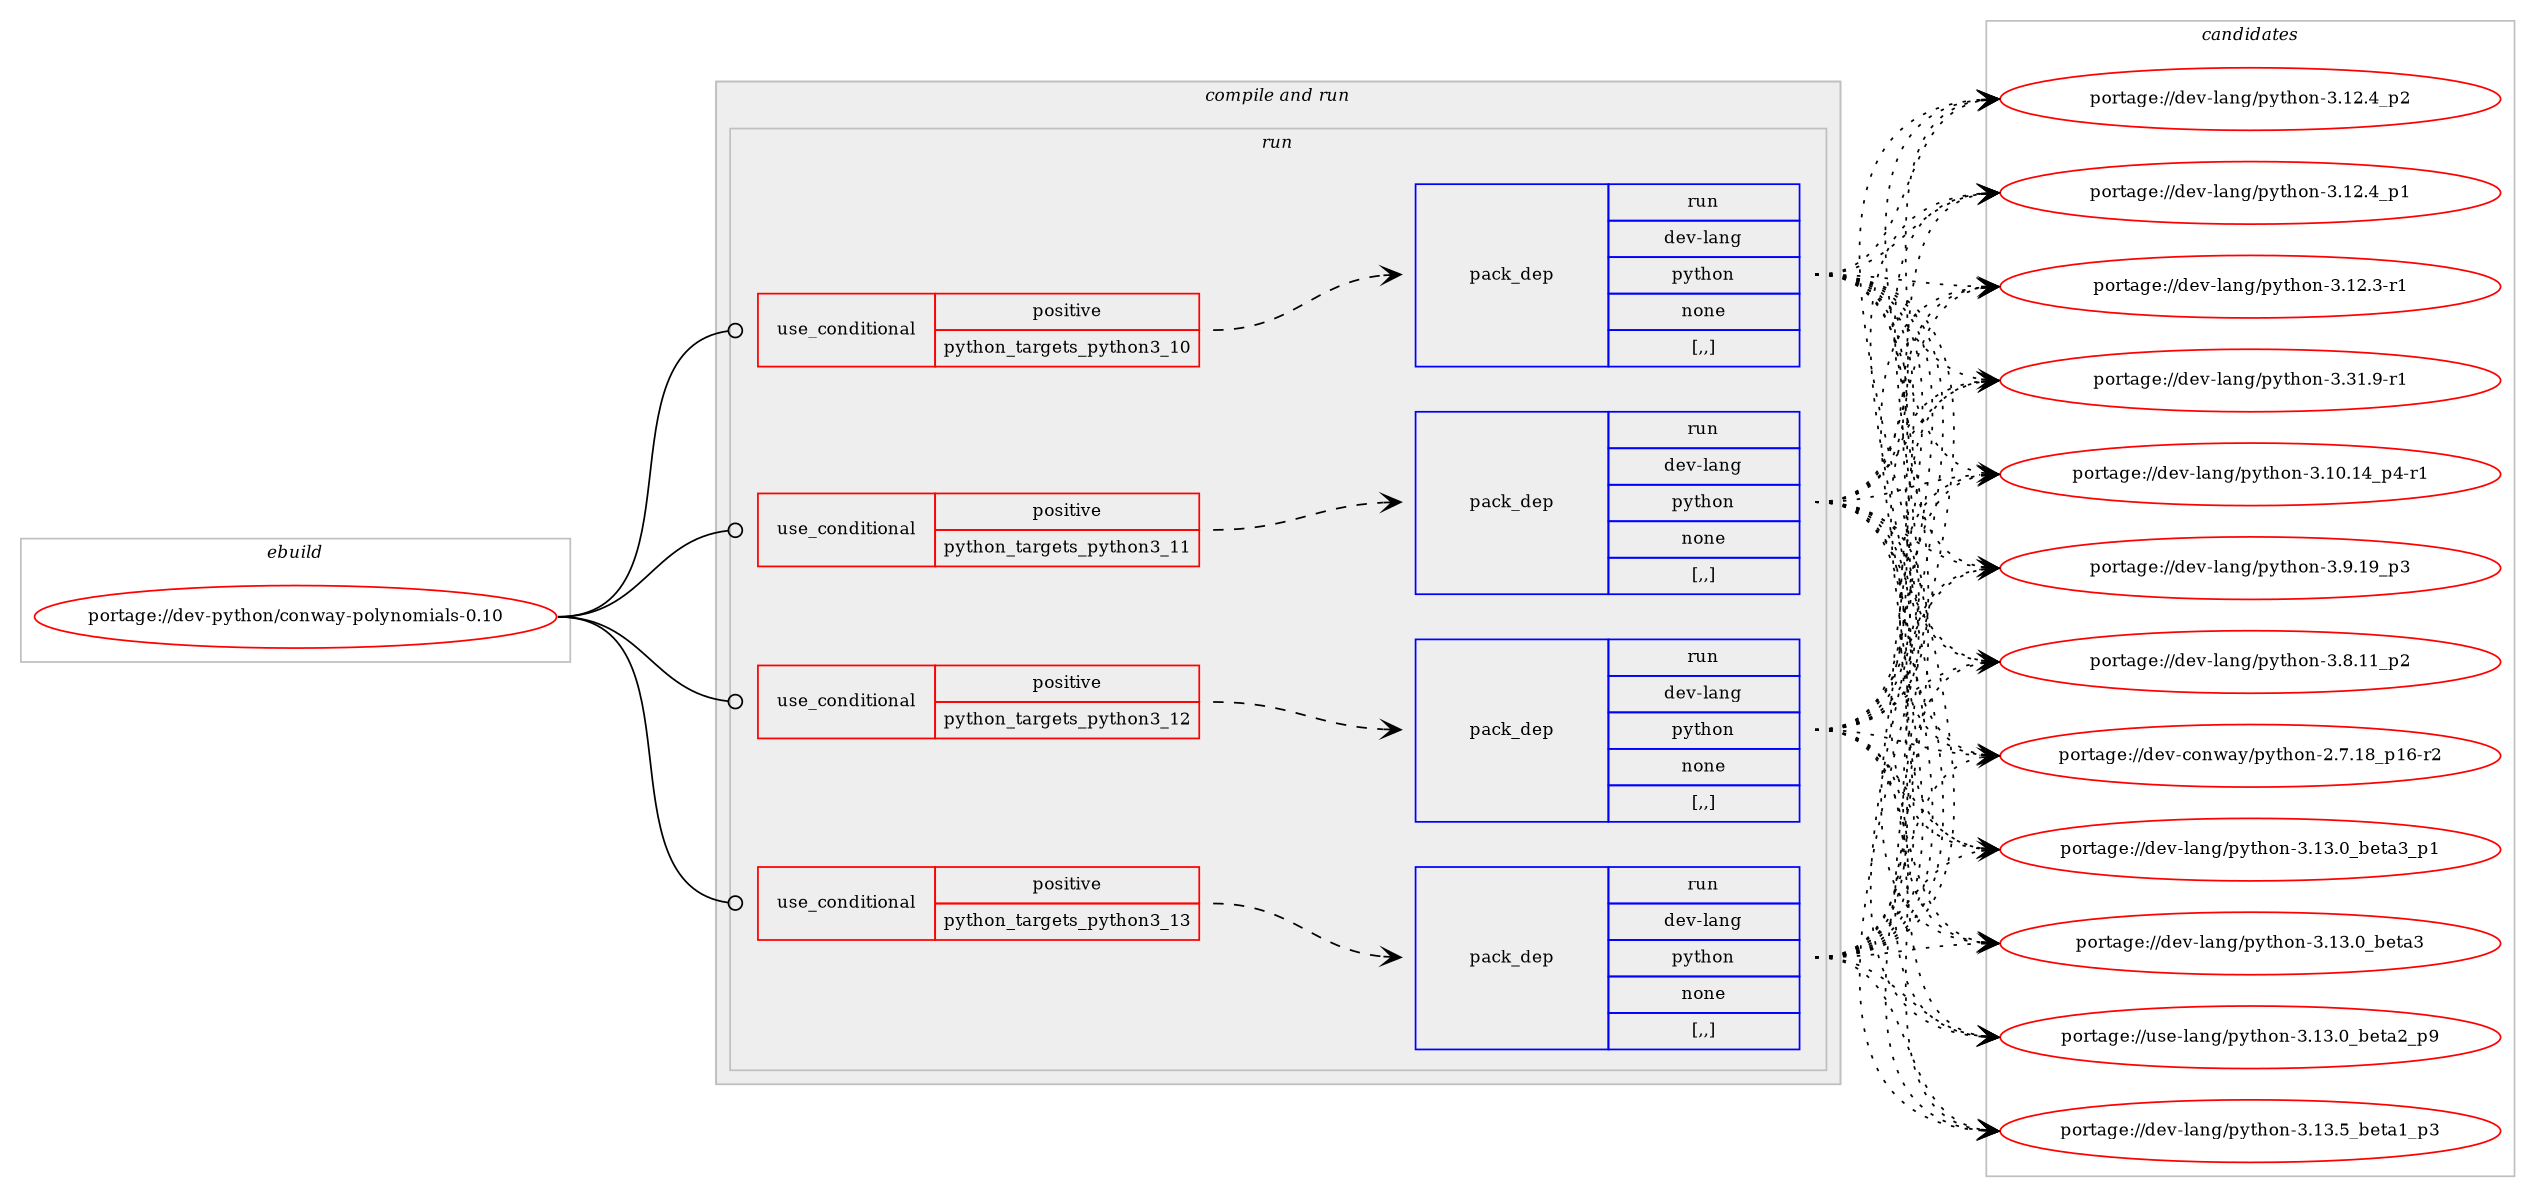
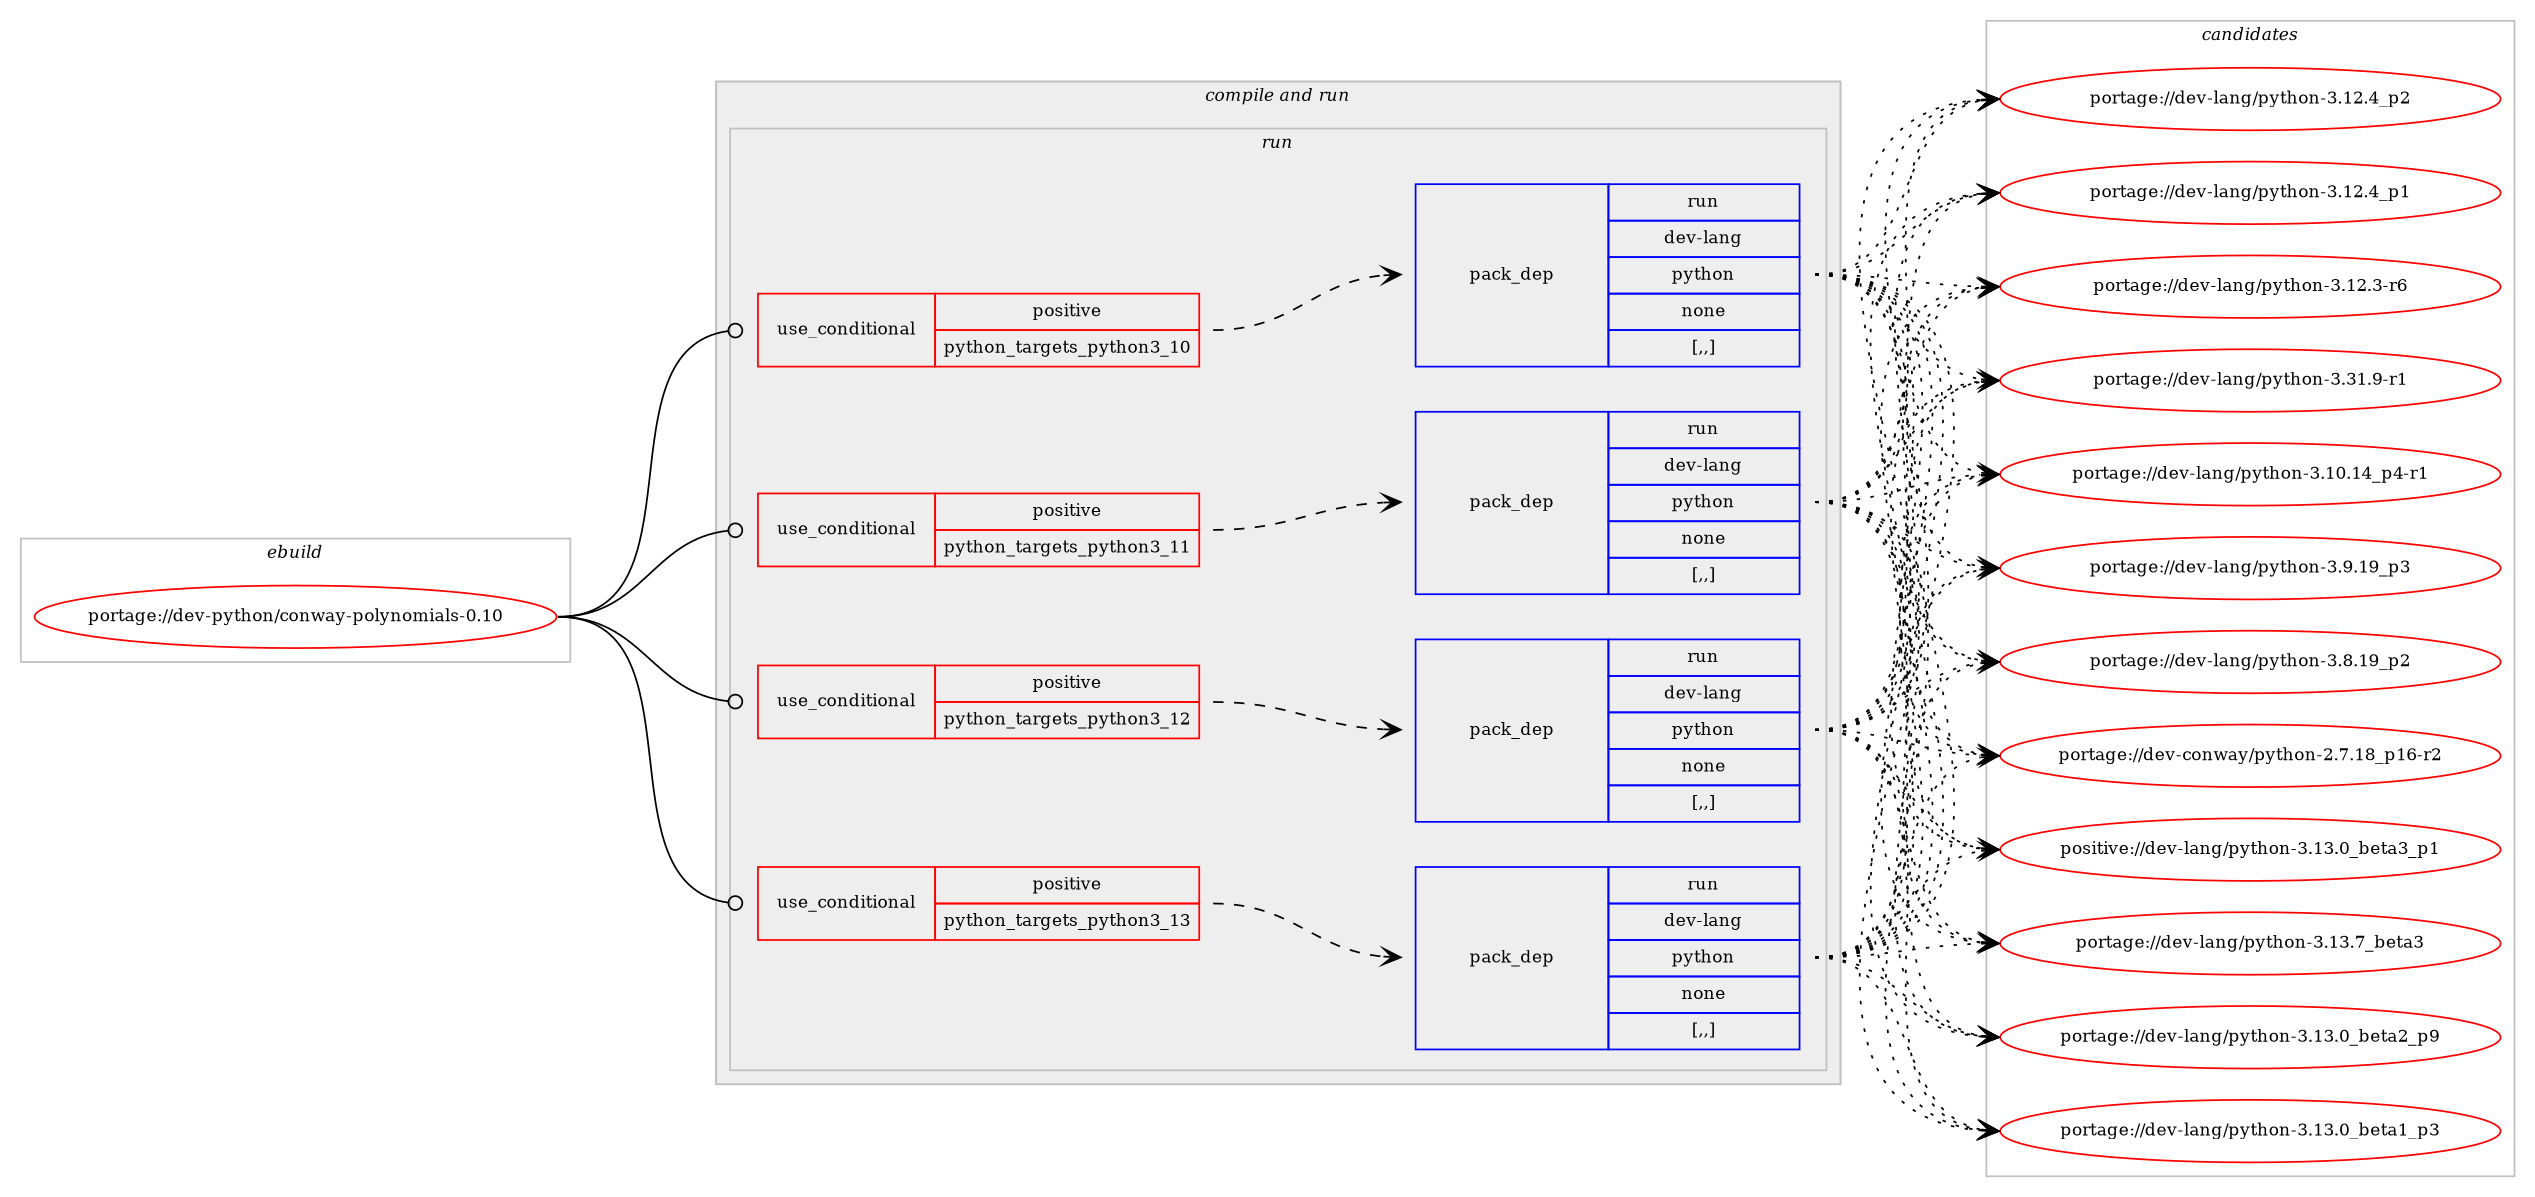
node "portage://dev-lang/python-3.12.3-r1": label "portage://dev-lang/python-3.12.3-r1" -> "portage://dev-lang/python-3.12.3-r6"
node "portage://dev-lang/python-3.8.11_p2": label "portage://dev-lang/python-3.8.11_p2" -> "portage://dev-lang/python-3.8.19_p2"
node "portage://dev-lang/python-3.13.0_beta3_p1": label "portage://dev-lang/python-3.13.0_beta3_p1" -> "positive://dev-lang/python-3.13.0_beta3_p1"
node "portage://dev-lang/python-3.13.0_beta3": label "portage://dev-lang/python-3.13.0_beta3" -> "portage://dev-lang/python-3.13.7_beta3"
node "portage://use-lang/python-3.13.0_beta2_p9": label "portage://use-lang/python-3.13.0_beta2_p9" -> "portage://dev-lang/python-3.13.0_beta2_p9"
node "portage://dev-lang/python-3.13.5_beta1_p3": label "portage://dev-lang/python-3.13.5_beta1_p3" -> "portage://dev-lang/python-3.13.0_beta1_p3"
